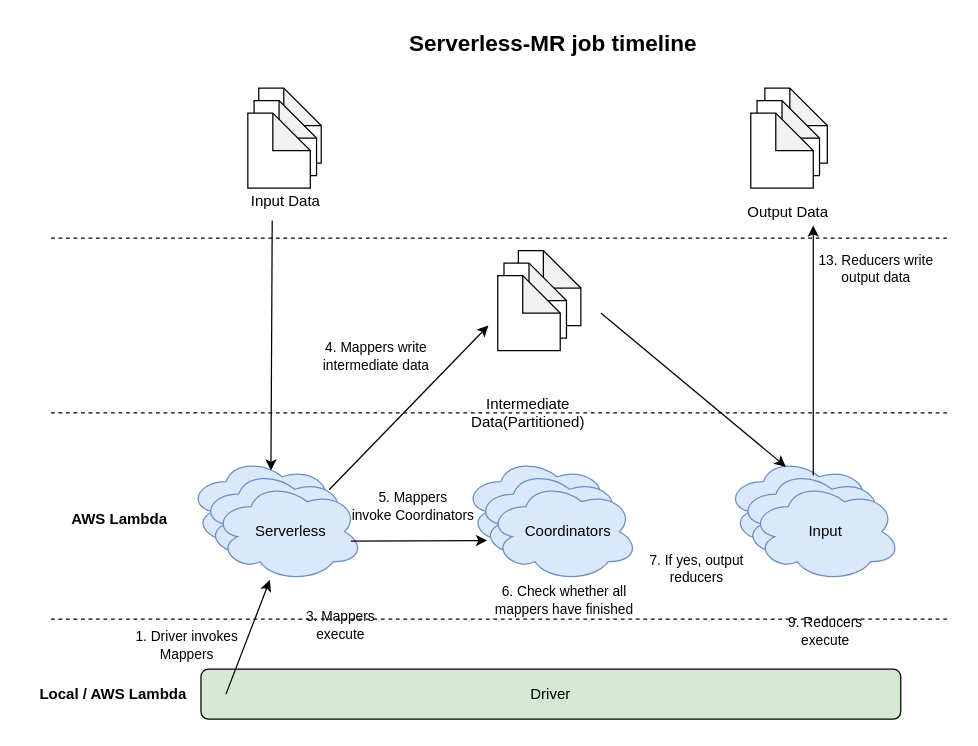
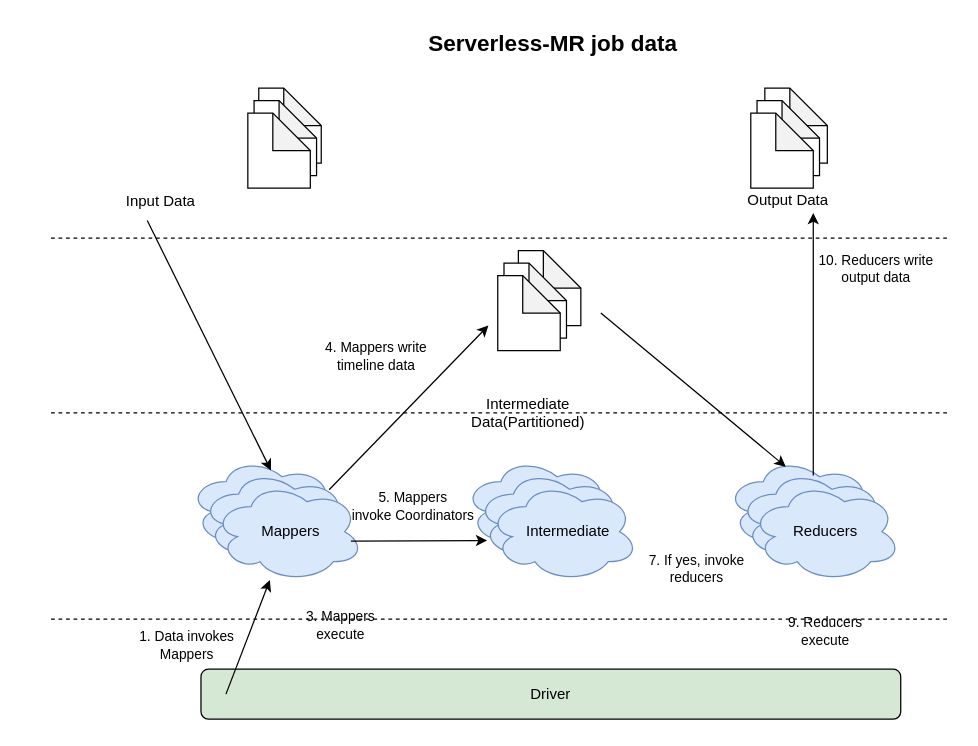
node "Serverless-MR job timeline": label "Serverless-MR job timeline" -> "Serverless-MR job data"
node "Input Data": moved (285, 202) -> (160, 202)
node "Output Data": moved (788, 213) -> (788, 201)
node "13. Reducers write output data": label "13. Reducers write output data" -> "10. Reducers write output data"
node "4. Mappers write intermediate data": label "4. Mappers write intermediate data" -> "4. Mappers write timeline data"
node "AWS Lambda": removed
node "Serverless": label "Serverless" -> "Mappers"
node "Coordinators": label "Coordinators" -> "Intermediate"
node "Input": label "Input" -> "Reducers"
node "7. If yes, output reducers": label "7. If yes, output reducers" -> "7. If yes, invoke reducers"
node "6. Check whether all mappers have finished": removed
node "1. Driver invokes Mappers": label "1. Driver invokes Mappers" -> "1. Data invokes Mappers"
node "Local / AWS Lambda": removed
